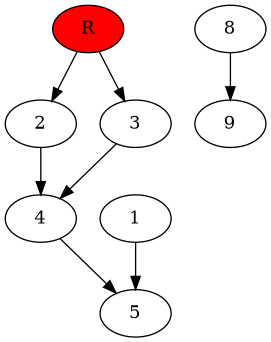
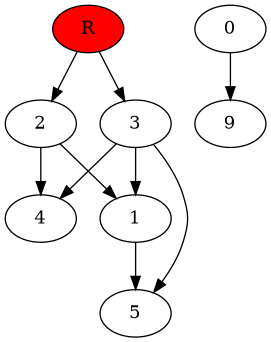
node "8": label "8" -> "0"
edge "2" -> "1": added
edge "3" -> "1": added
edge "4" -> "5": now "3" -> "5"
